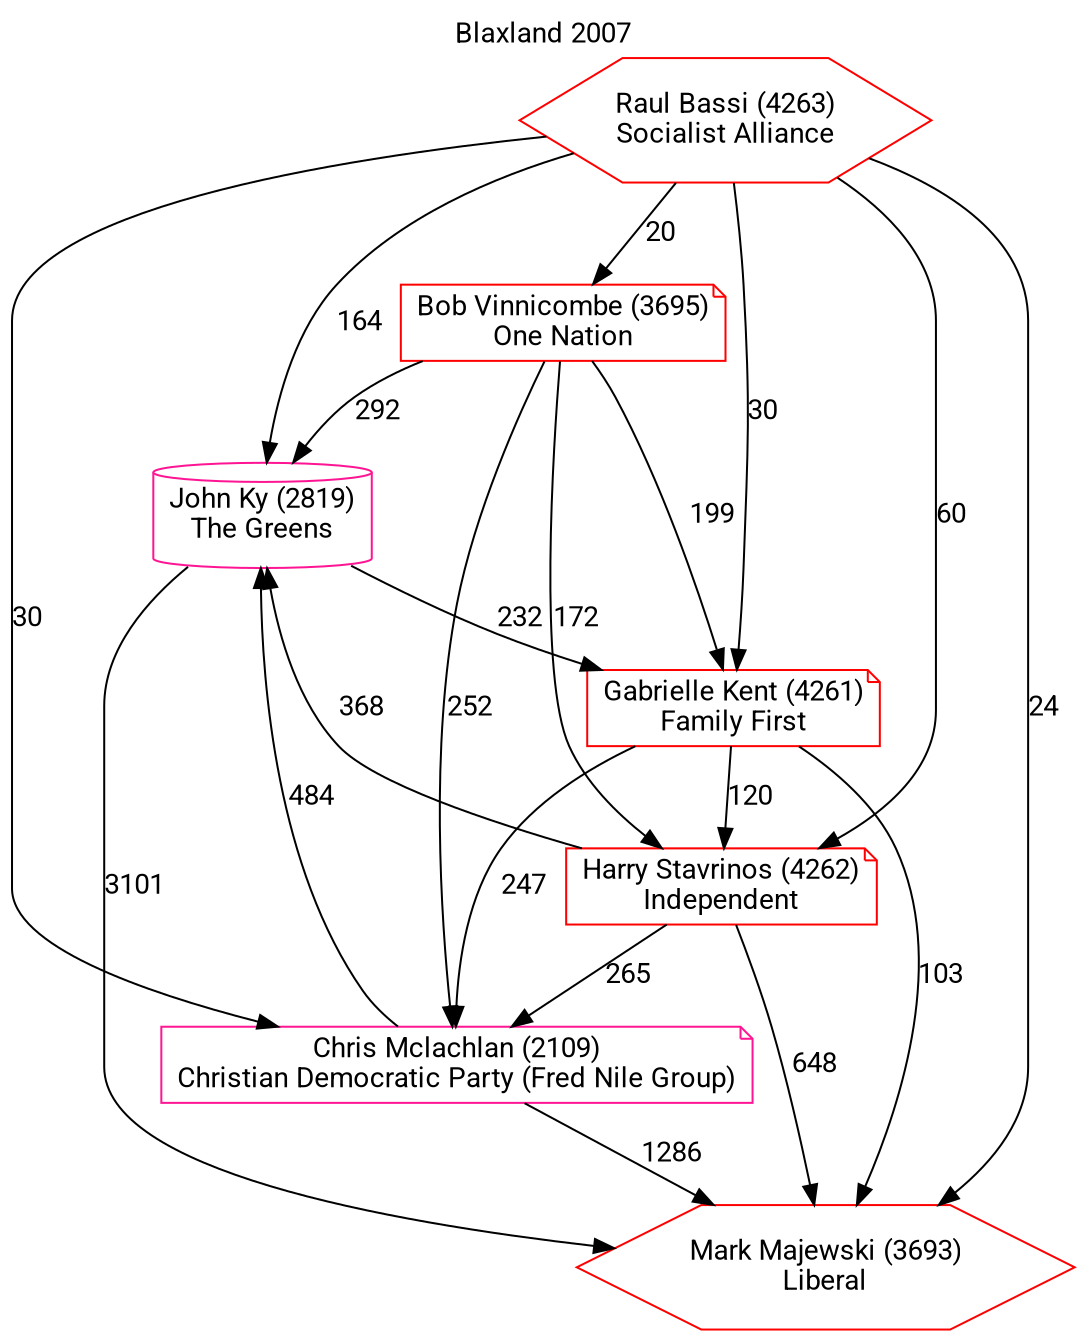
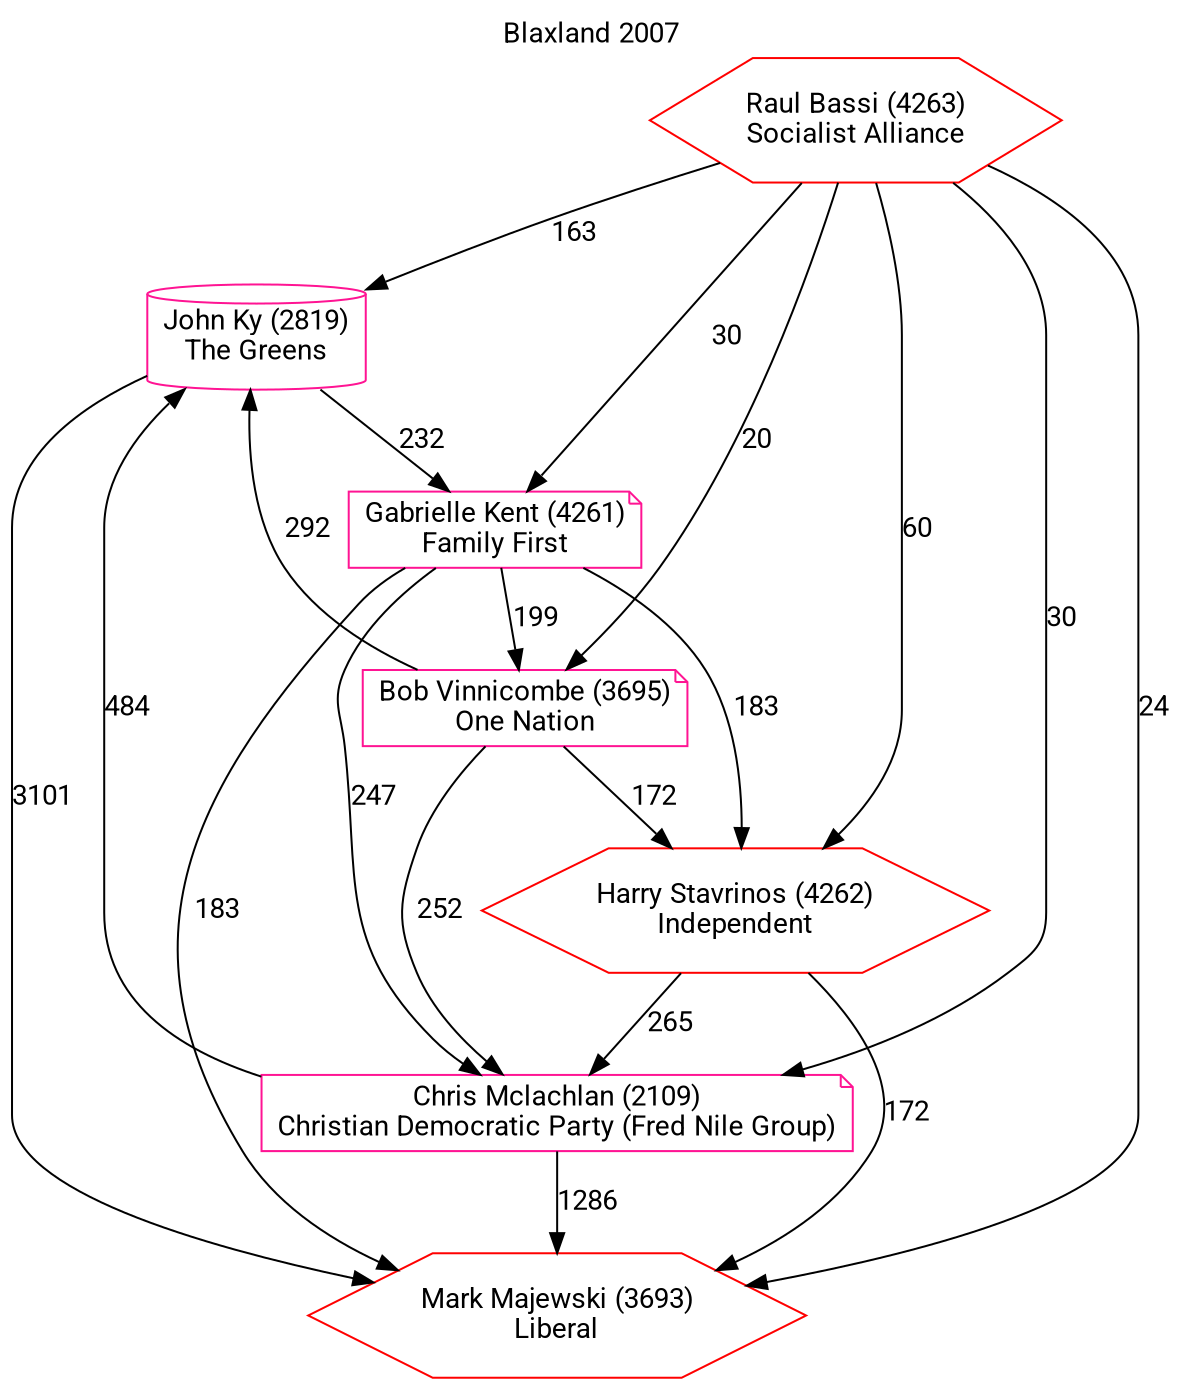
edge "Raul Bassi (4263) Socialist Alliance" -> "John Ky (2819) The Greens": label "164" -> "163"
node "Bob Vinnicombe (3695) One Nation": color red -> deeppink
edge "Bob Vinnicombe (3695) One Nation" -> "Gabrielle Kent (4261) Family First": reversed
node "Gabrielle Kent (4261) Family First": color red -> deeppink
edge "Harry Stavrinos (4262) Independent" -> "John Ky (2819) The Greens": removed, label "368"
edge "Gabrielle Kent (4261) Family First" -> "Harry Stavrinos (4262) Independent": label "120" -> "183"
node "Harry Stavrinos (4262) Independent": shape note -> hexagon
edge "Gabrielle Kent (4261) Family First" -> "Mark Majewski (3693) Liberal": label "103" -> "183"
edge "Harry Stavrinos (4262) Independent" -> "Mark Majewski (3693) Liberal": label "648" -> "172"
